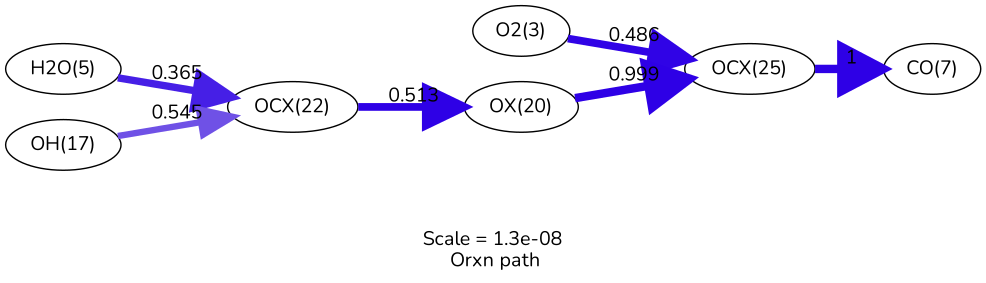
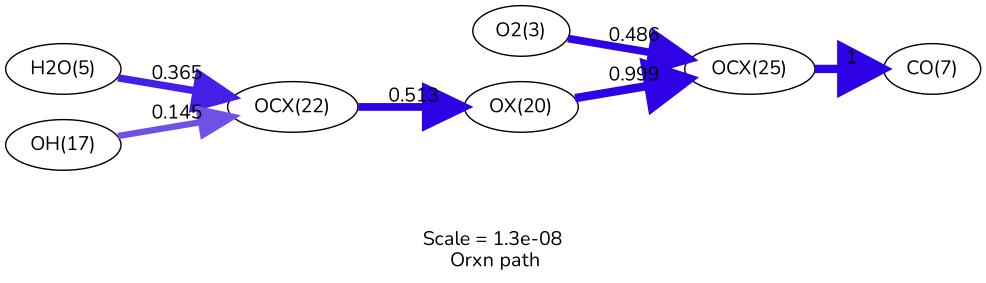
edge "OH(17)" -> "OCX(22)": label " 0.545" -> " 0.145"
